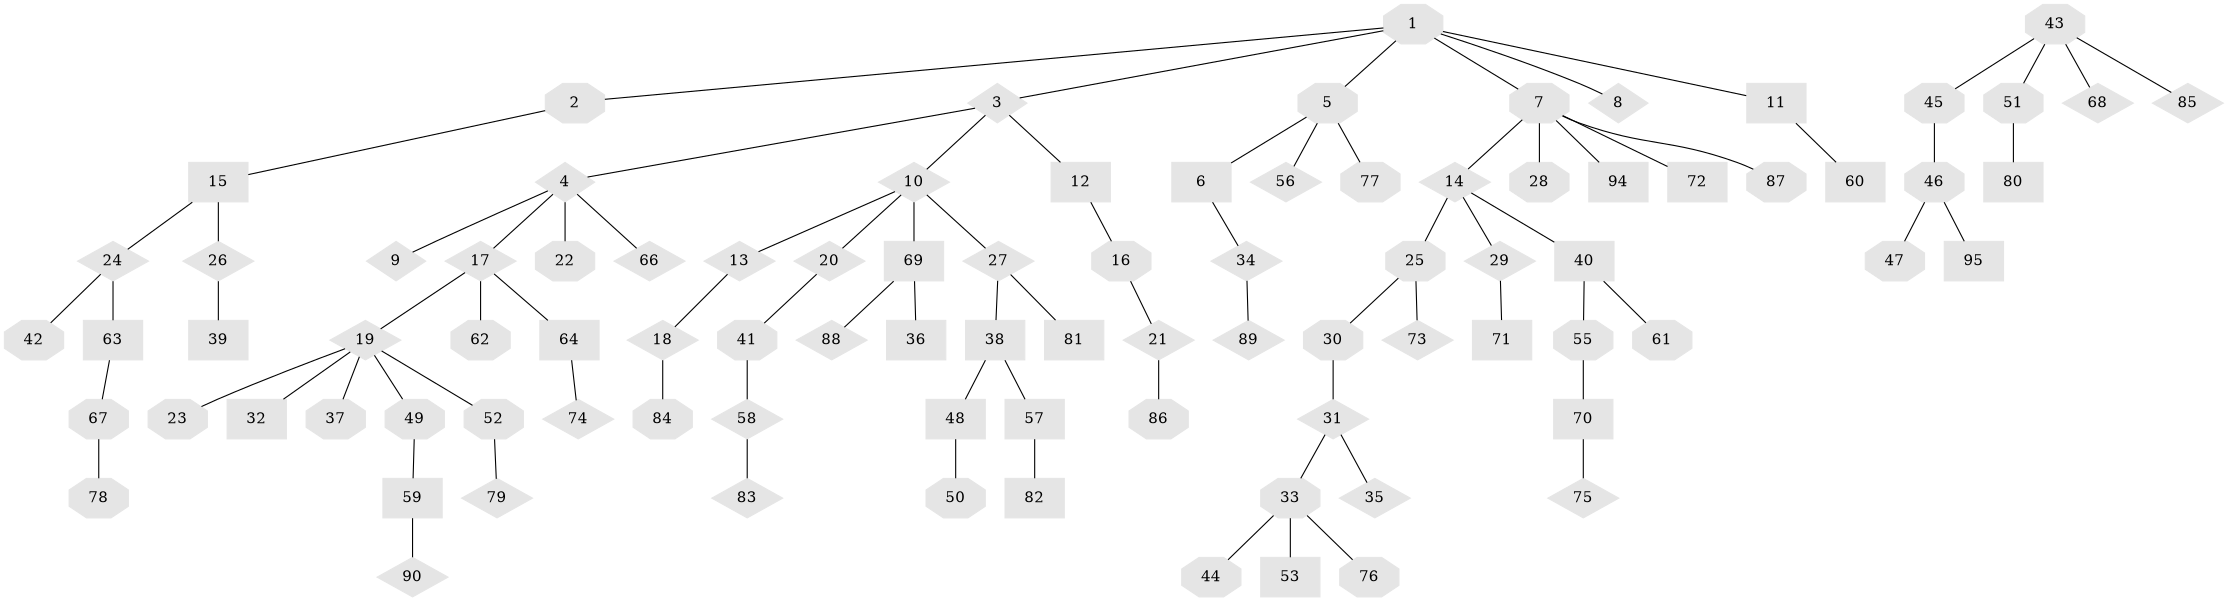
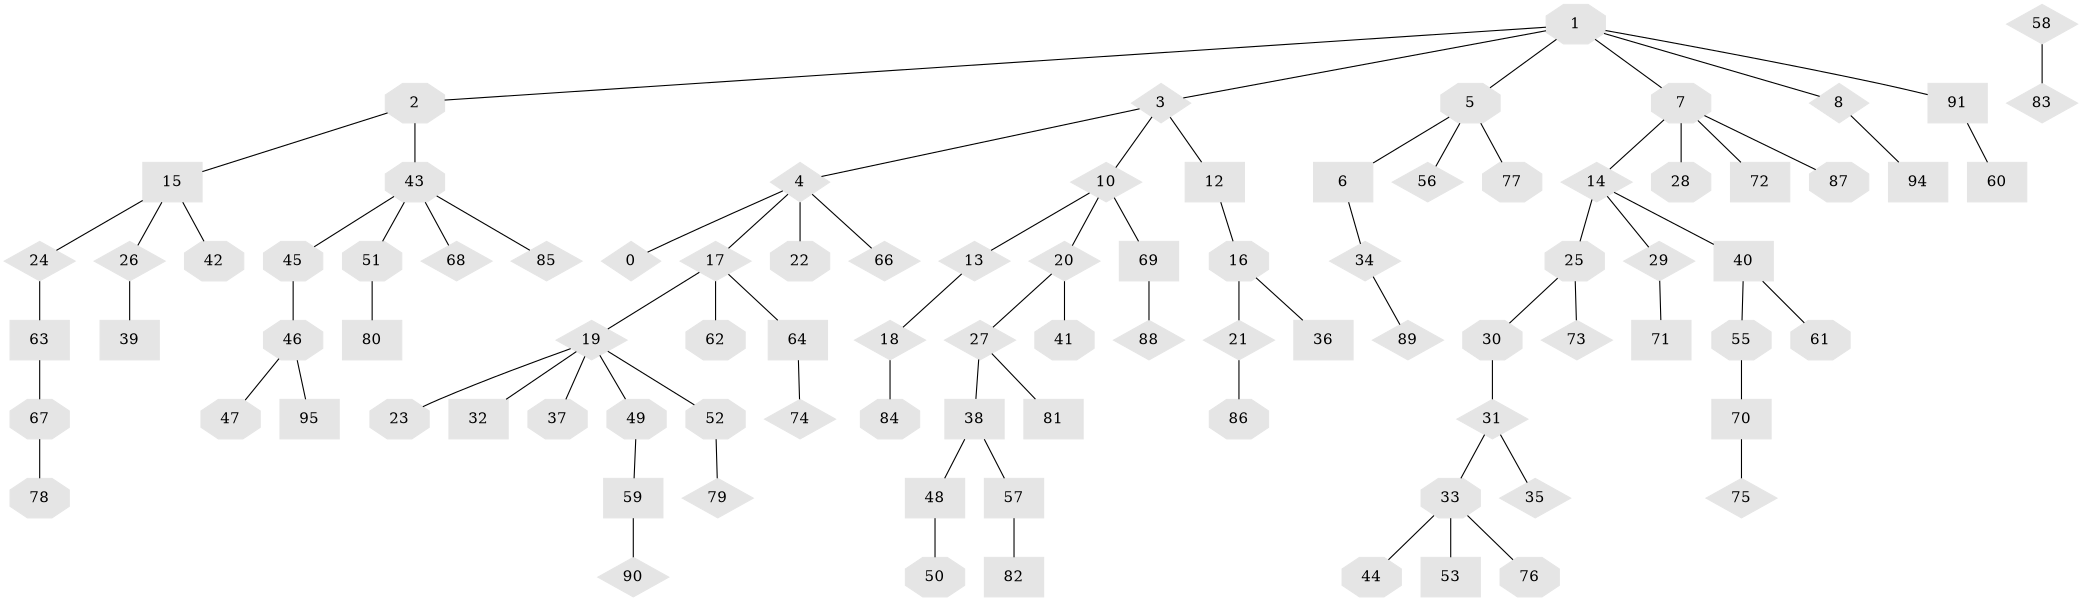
node "11": label "11" -> "91"
edge "7" -- "94": now "8" -- "94"
edge "2" -- "43": added
edge "10" -- "27": now "20" -- "27"
node "9": label "9" -> "0"
edge "24" -- "42": now "15" -- "42"
edge "69" -- "36": now "16" -- "36"
edge "41" -- "58": removed
